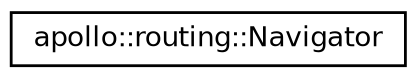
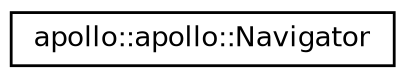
node "apollo::routing::Navigator": label "apollo::routing::Navigator" -> "apollo::apollo::Navigator"
